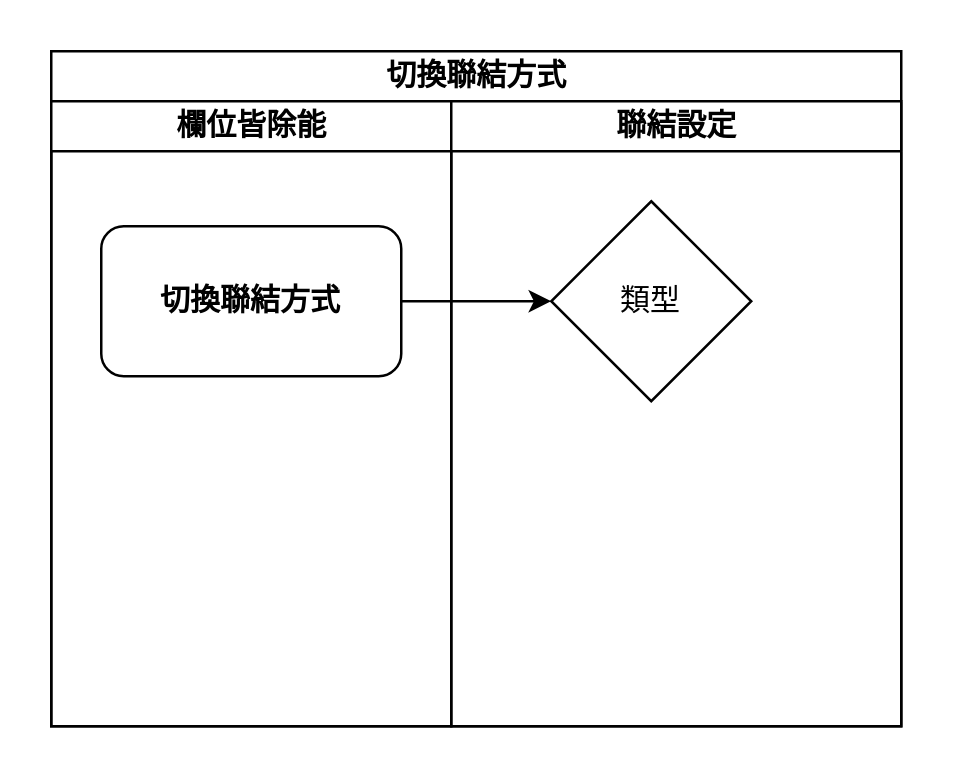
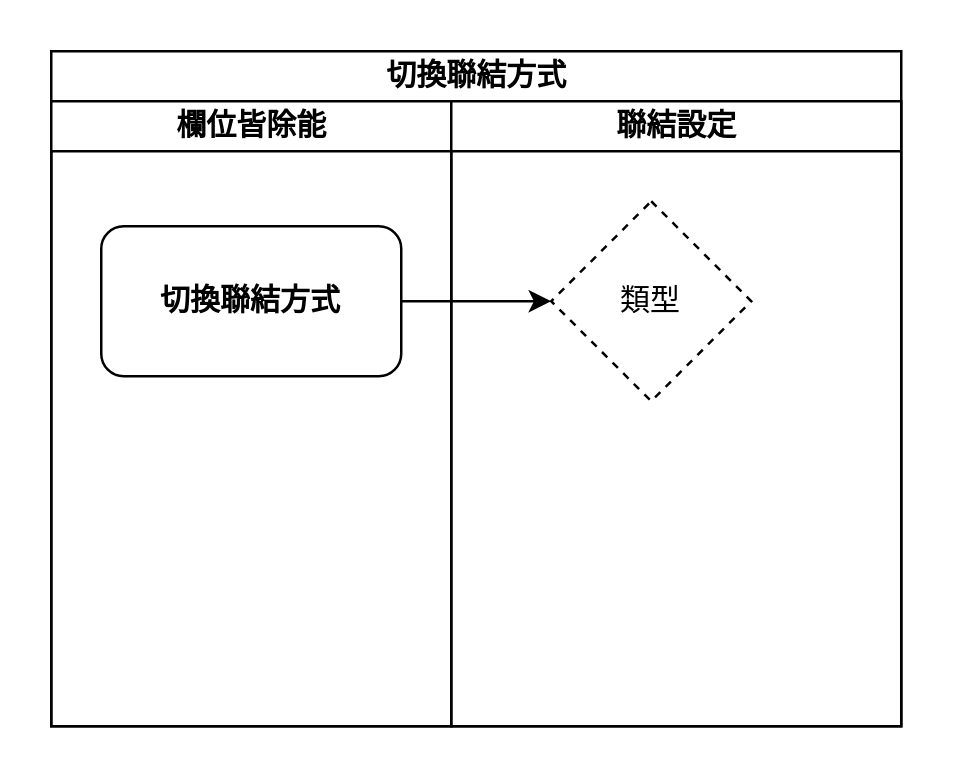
node "類型": style solid -> dashed
